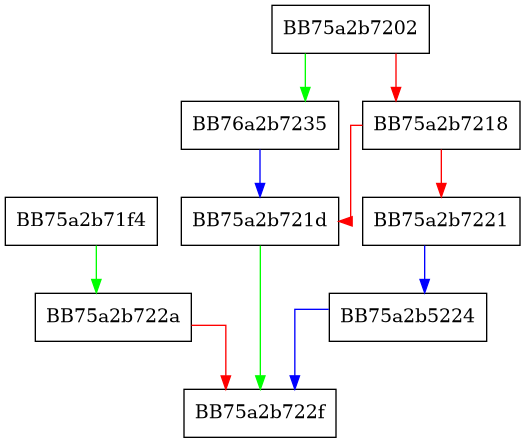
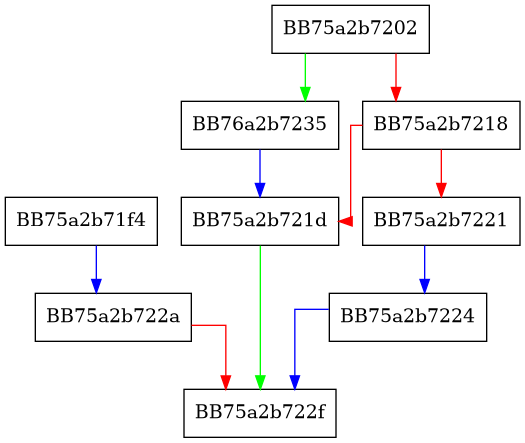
edge "BB75a2b71f4" -> "BB75a2b722a": color green -> blue
node "BB75a2b5224": label "BB75a2b5224" -> "BB75a2b7224"
